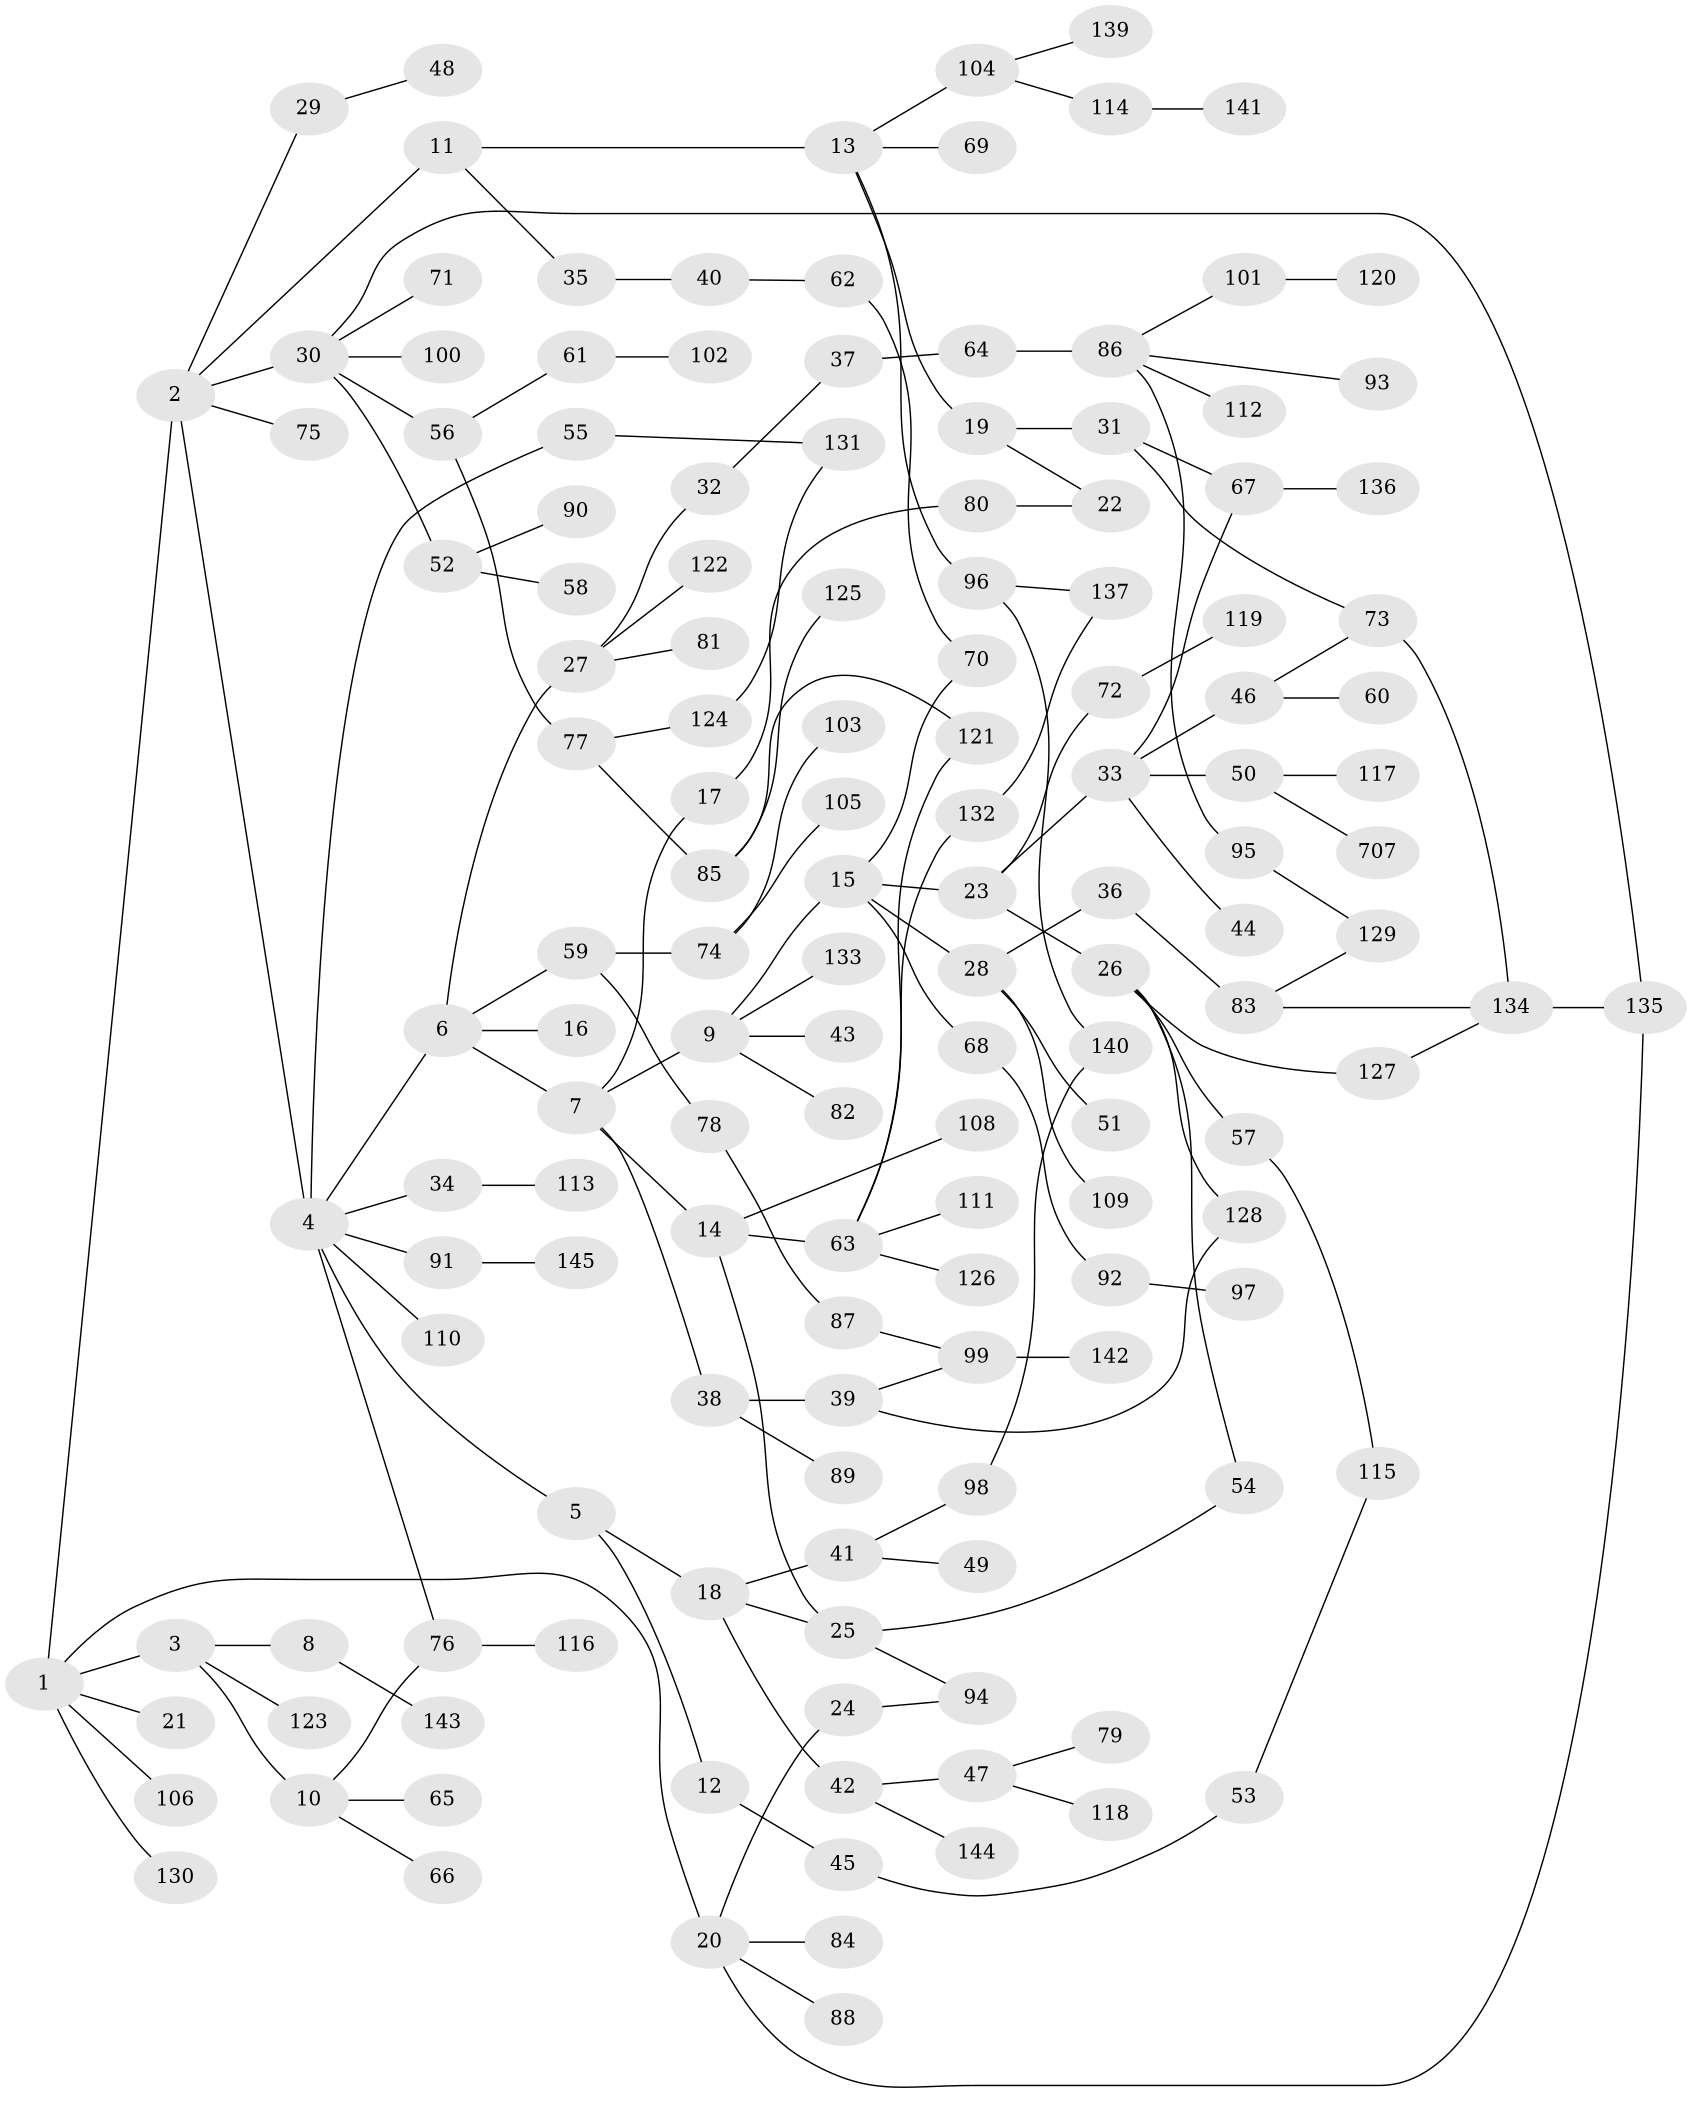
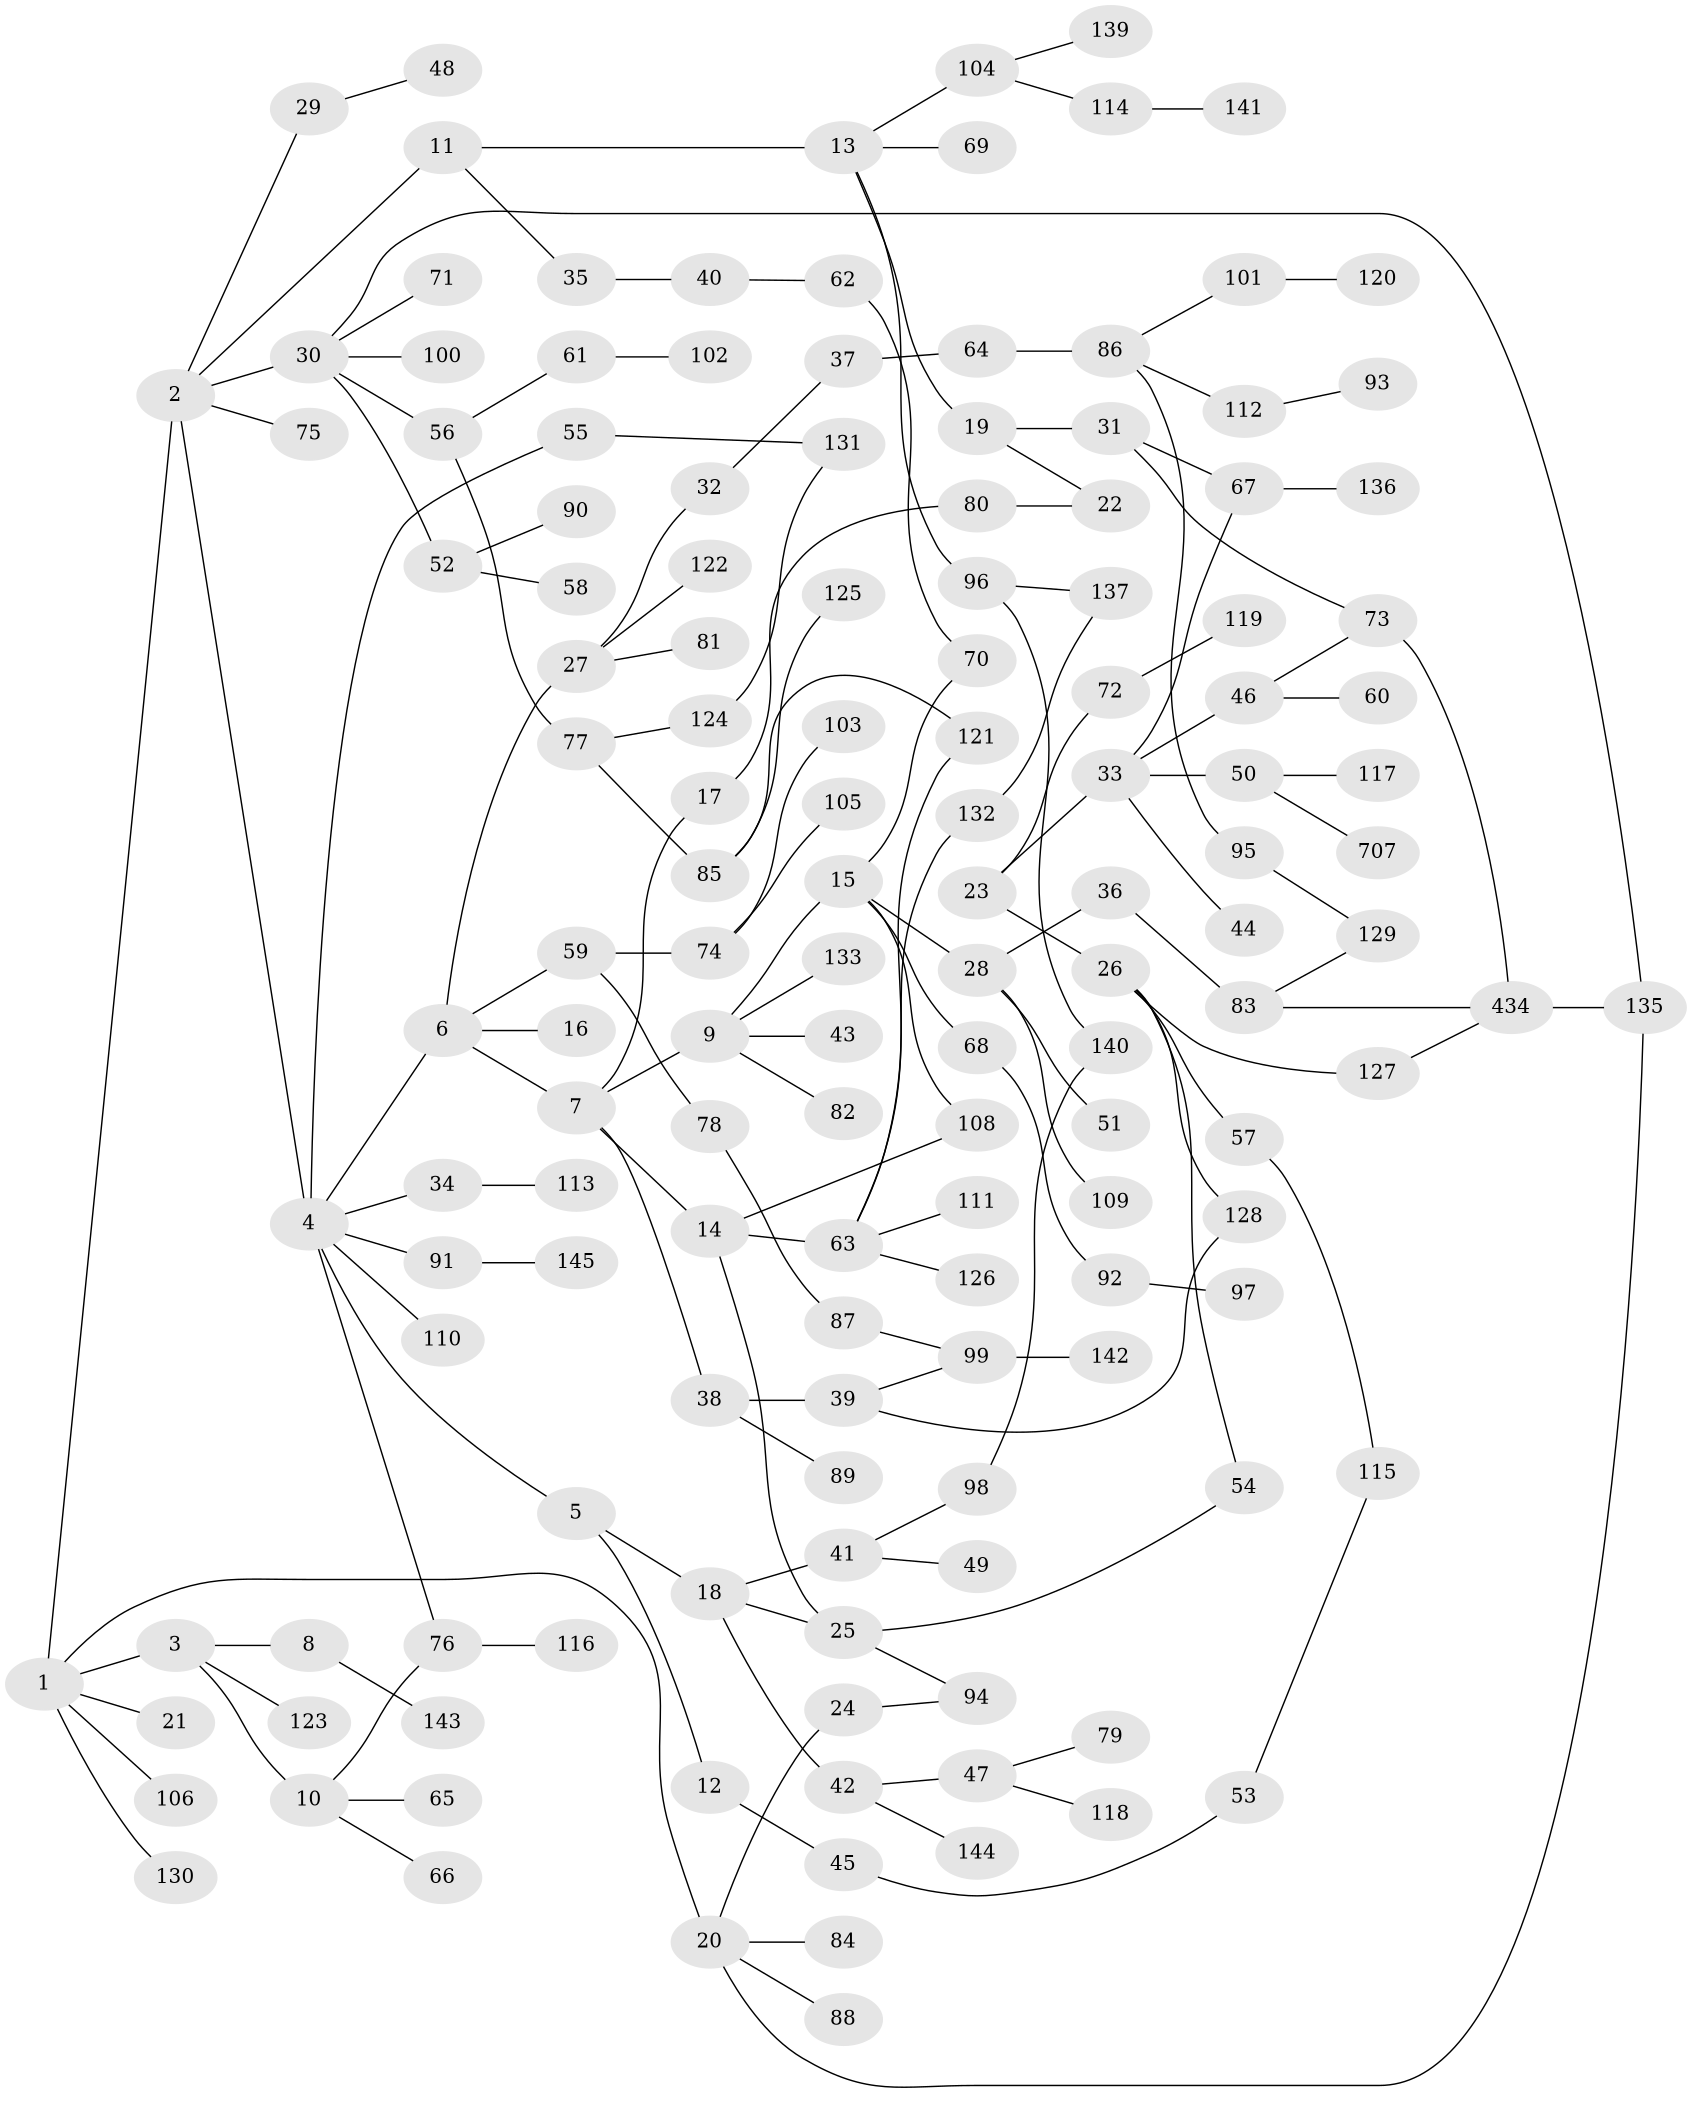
edge "86" -- "93": now "112" -- "93"
edge "15" -- "23": now "15" -- "108"
node "134": label "134" -> "434"
